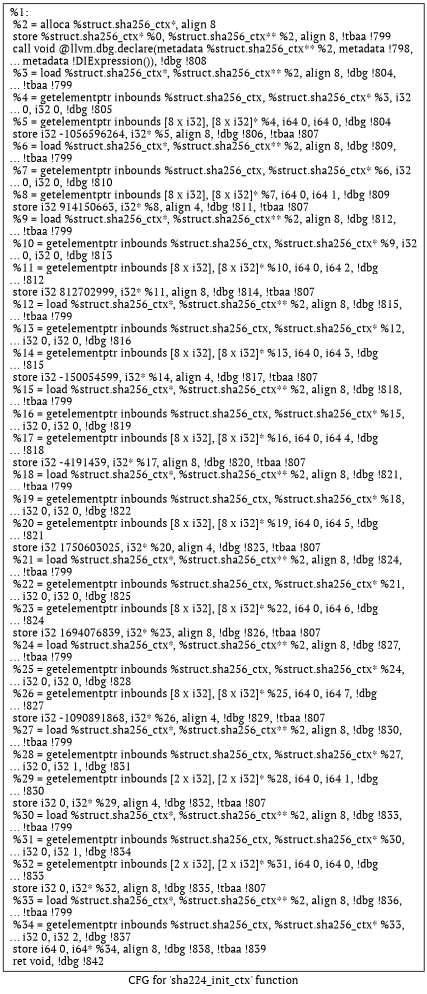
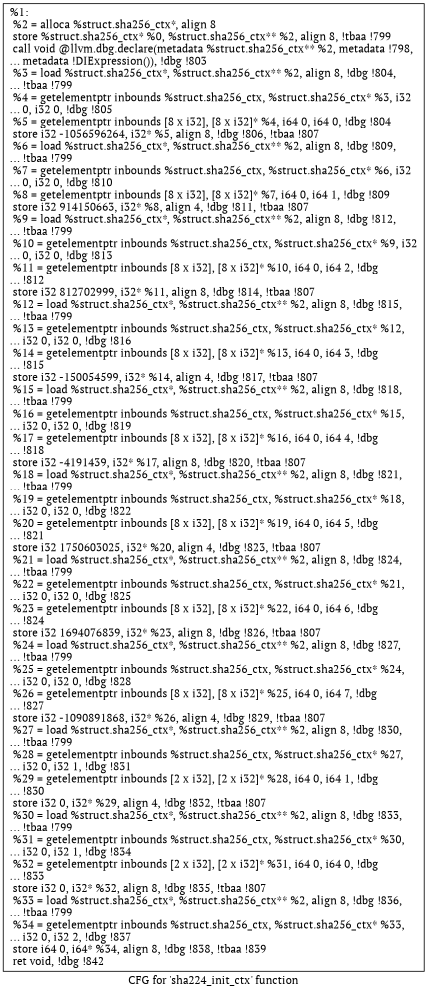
node "%1:": text "... metadata !DIExpression()), !dbg !808" -> "... metadata !DIExpression()), !dbg !803"
